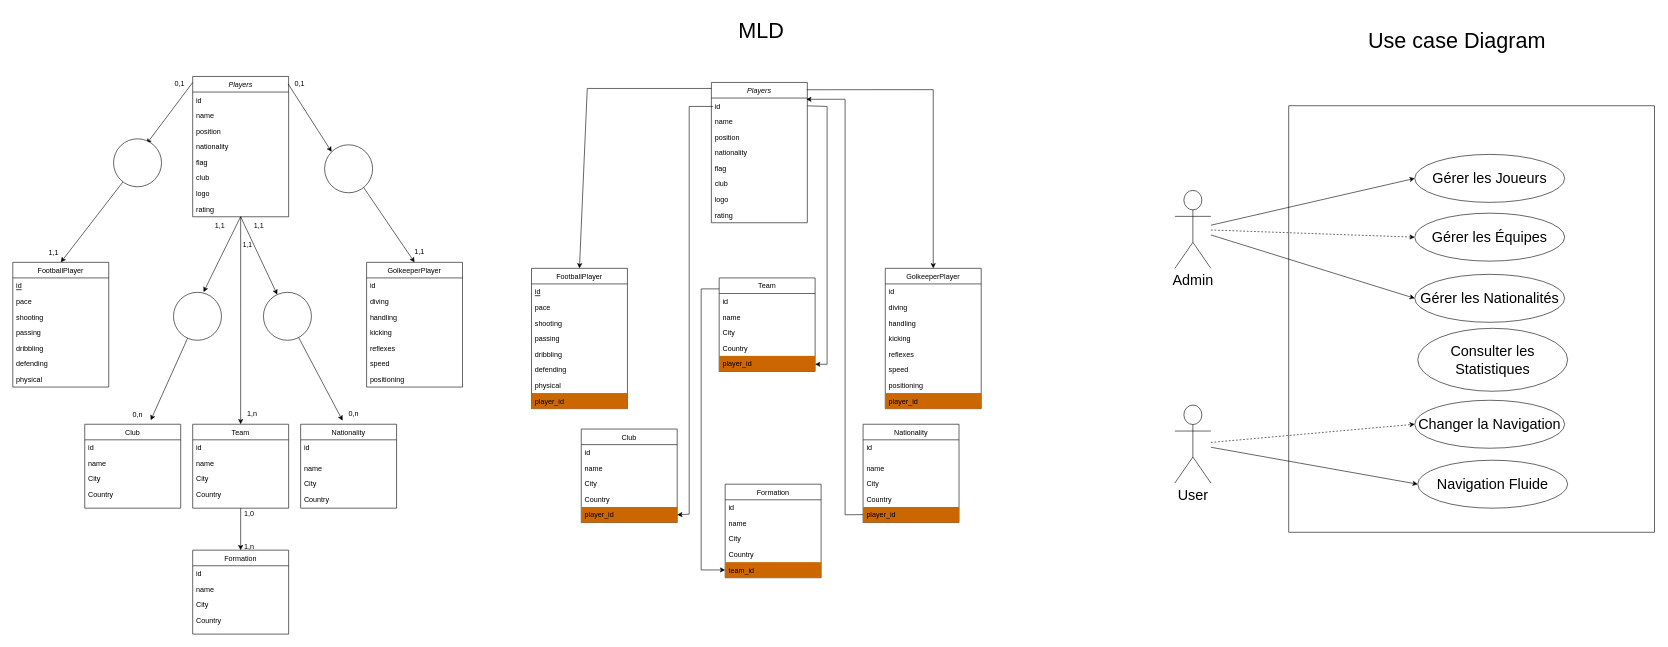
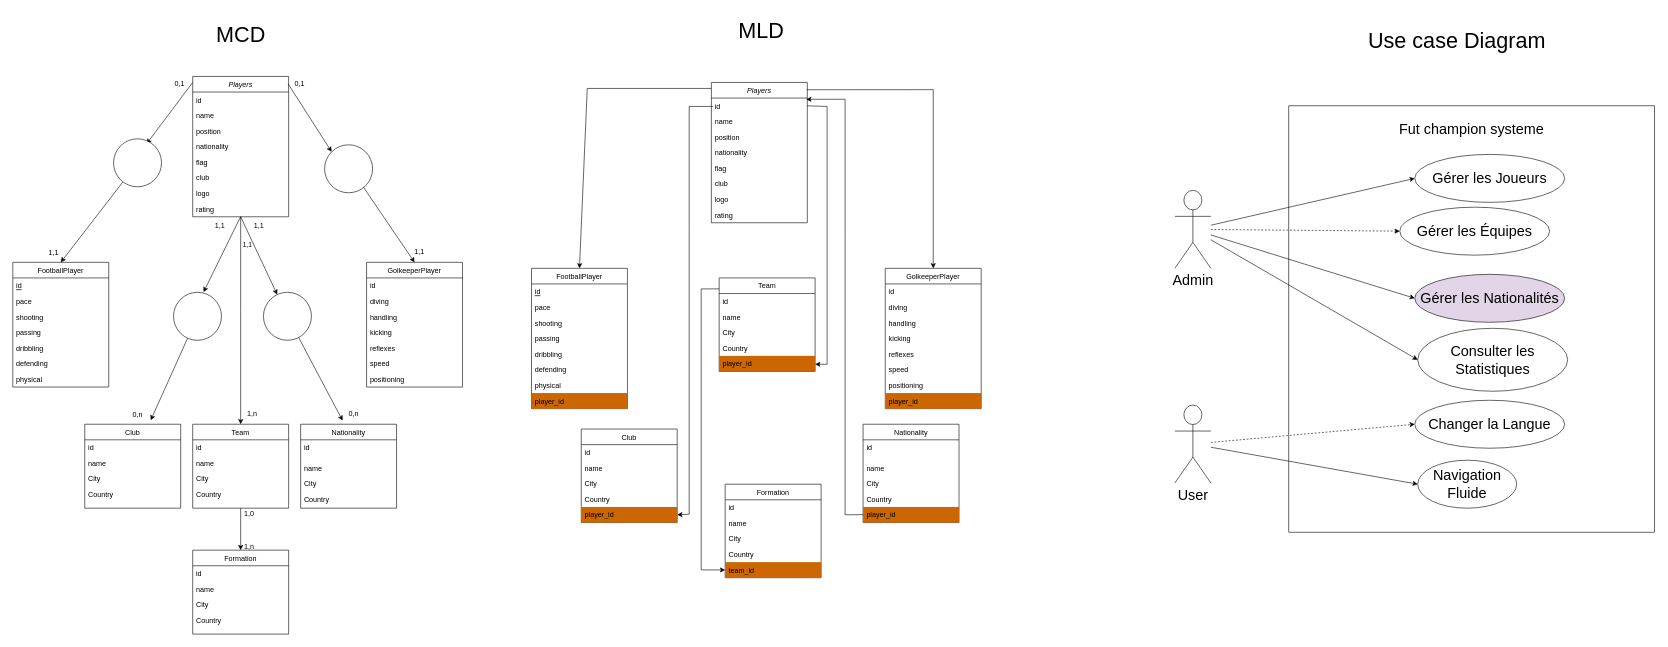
node "MCD": added
node "Fut champion systeme": added
node "Gérer les Équipes": moved (1490, 237) -> (1475, 231)
edge "Admin" -> "Consulter les Statistiques": added
node "Gérer les Nationalités": fillcolor #ffffff -> #e1d5e7
node "Changer la Navigation": label "Changer la Navigation" -> "Changer la Langue"
node "Navigation Fluide": size 150x48 -> 99x48
